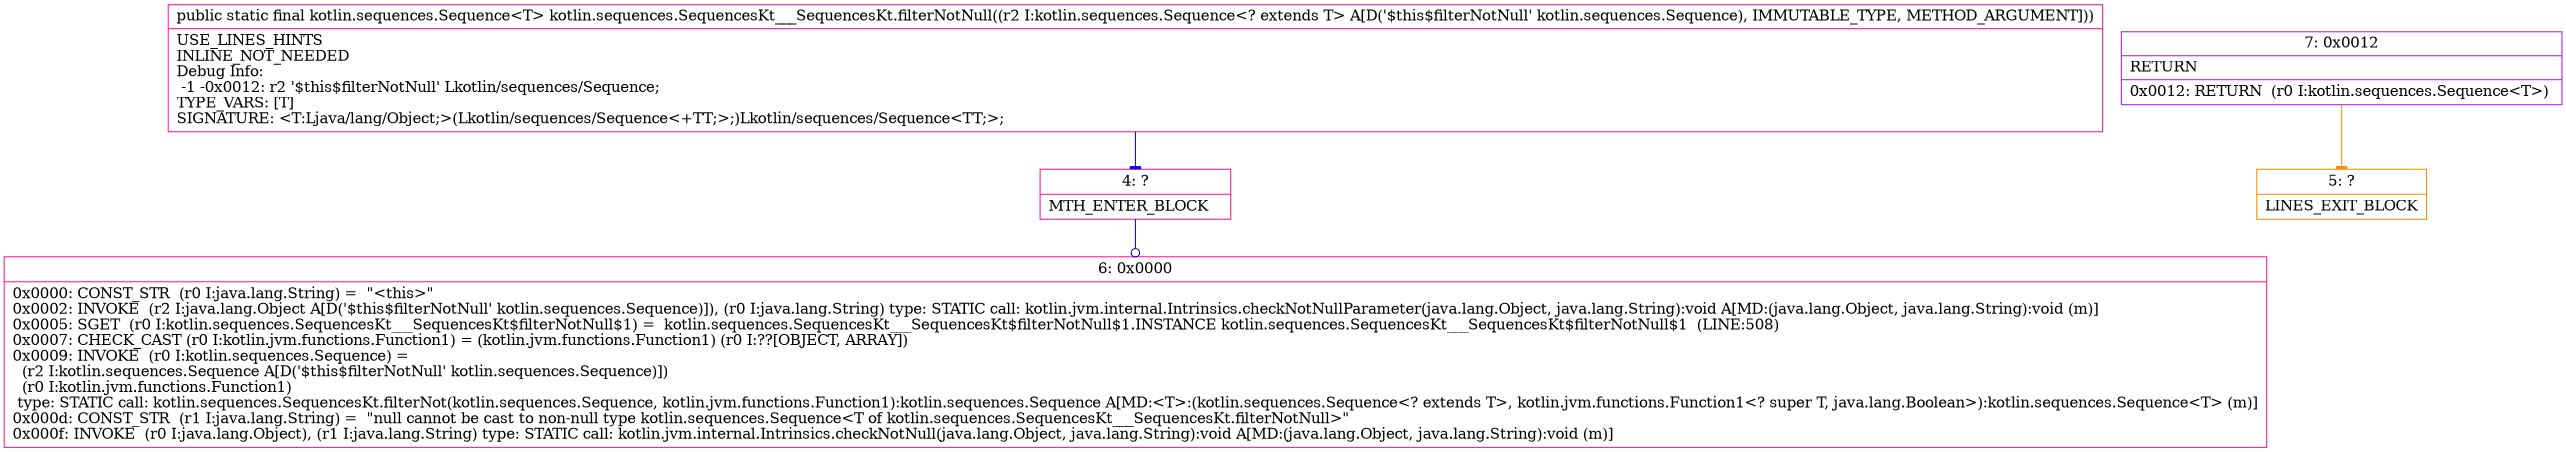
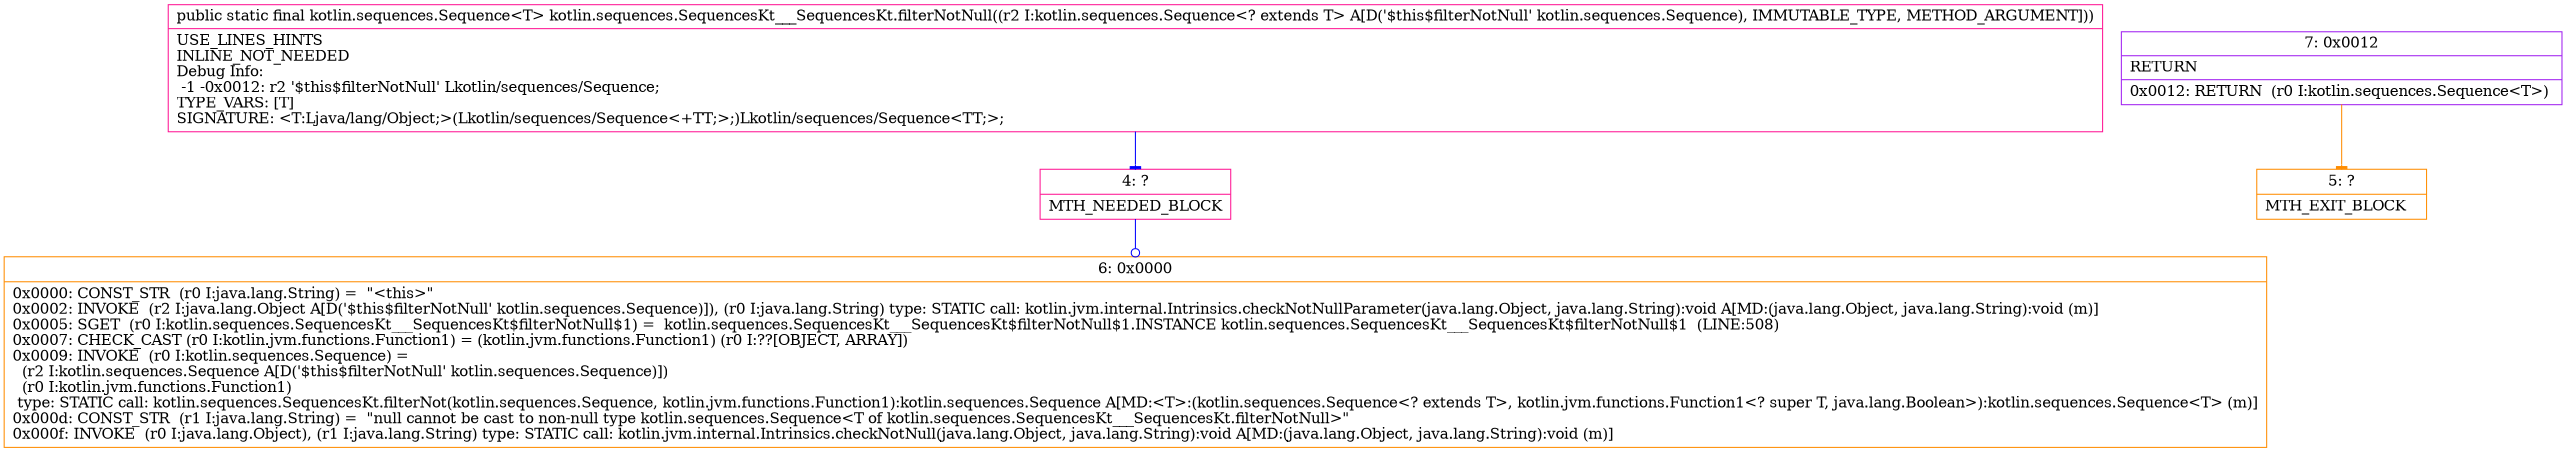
node "4: ?": text "MTH_ENTER_BLOCK" -> "MTH_NEEDED_BLOCK"
node "5: ?": text "LINES_EXIT_BLOCK" -> "MTH_EXIT_BLOCK"
node "6: 0x0000": color deeppink -> darkorange
